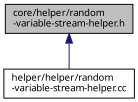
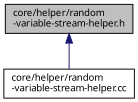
node "helper/helper/random -variable-stream-helper.cc": label "helper/helper/random -variable-stream-helper.cc" -> "core/helper/random -variable-stream-helper.cc"
